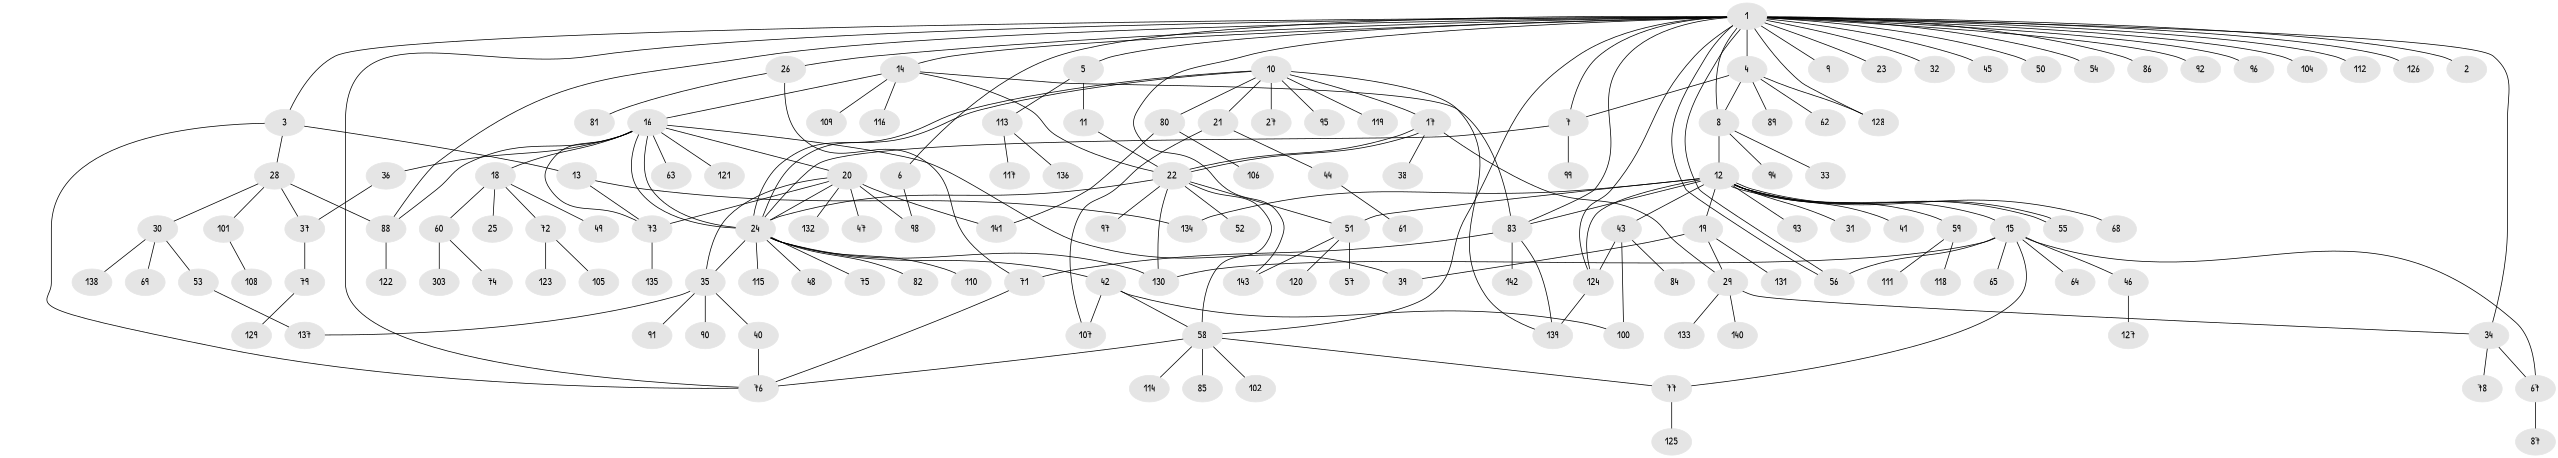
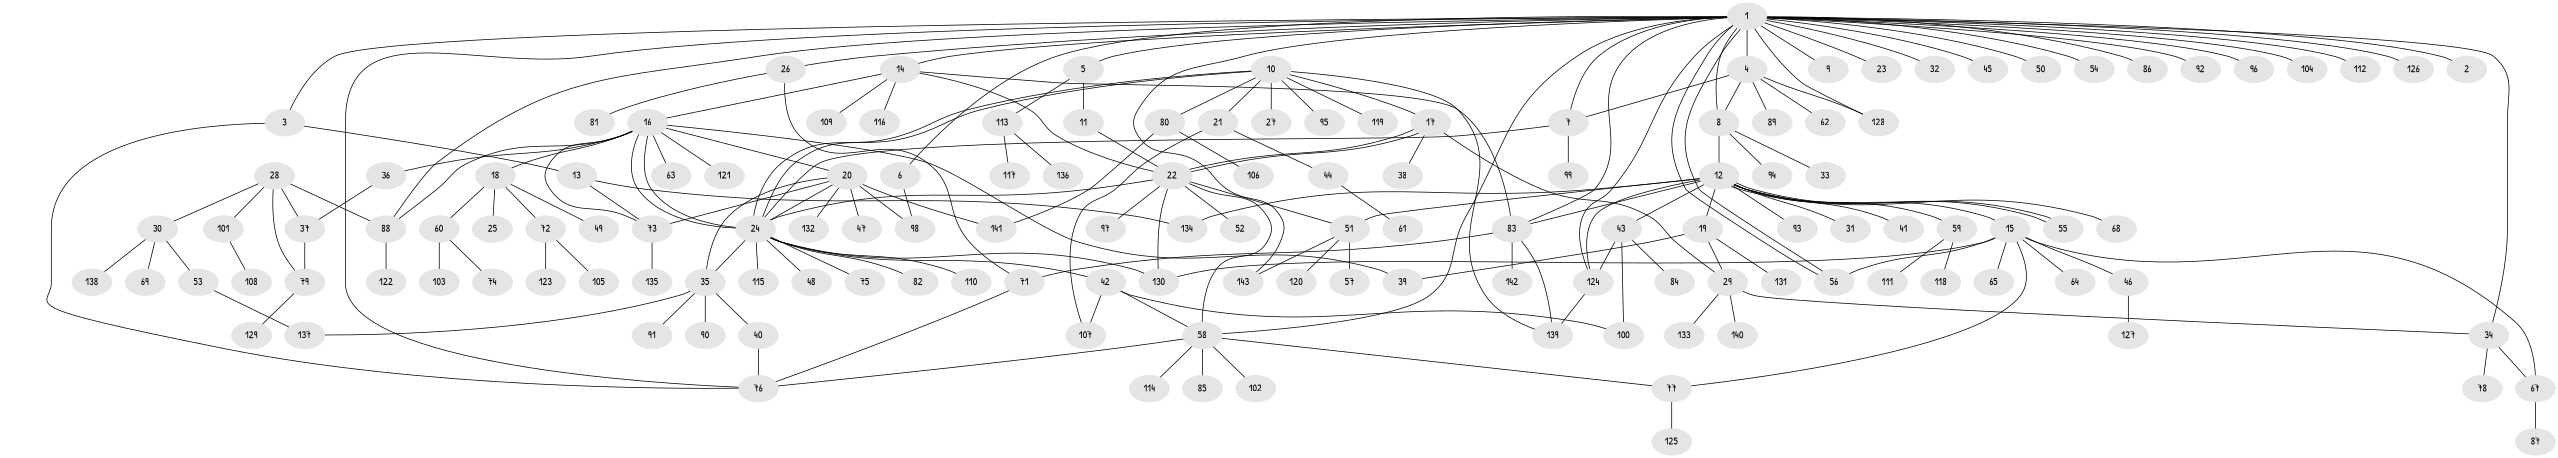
edge "3" -- "28": now "79" -- "28"
node "303": label "303" -> "103"
